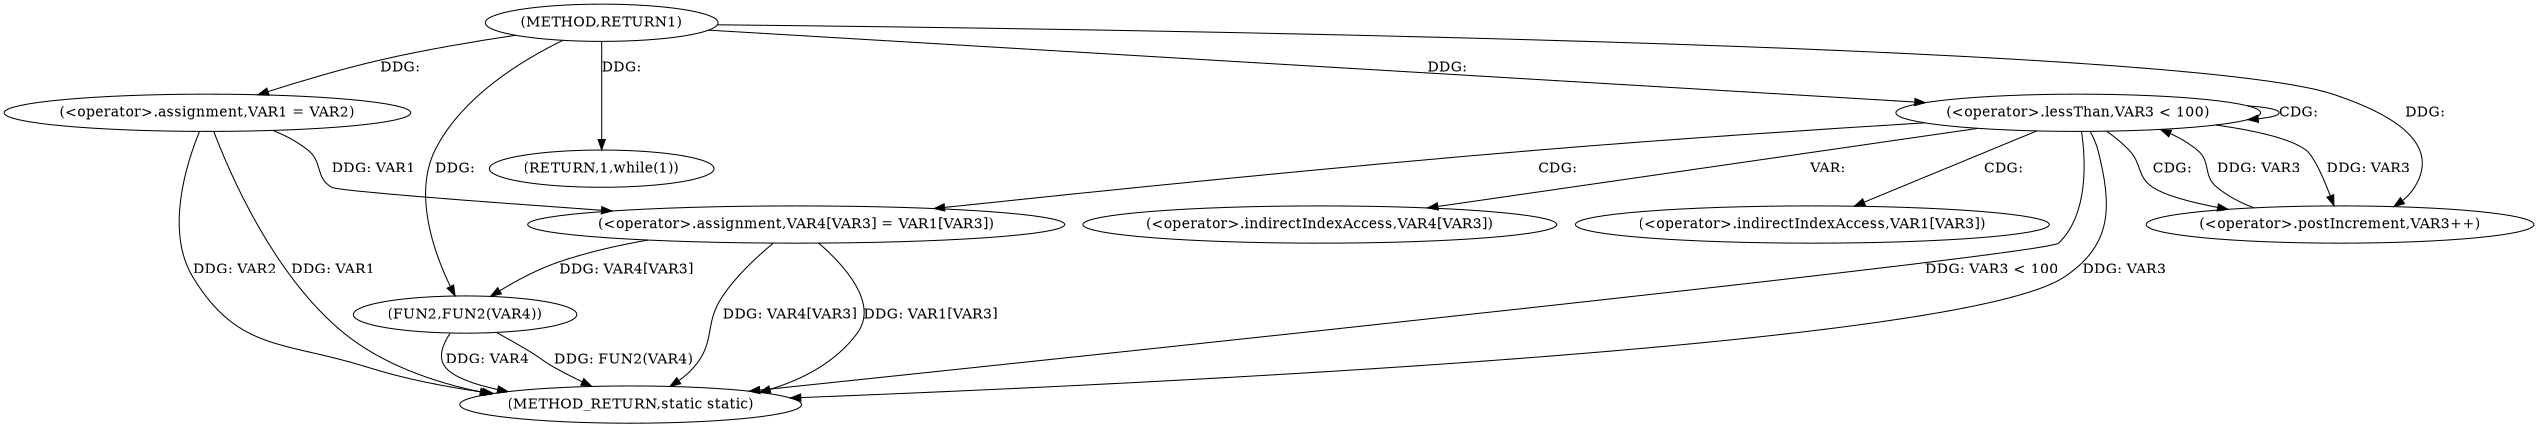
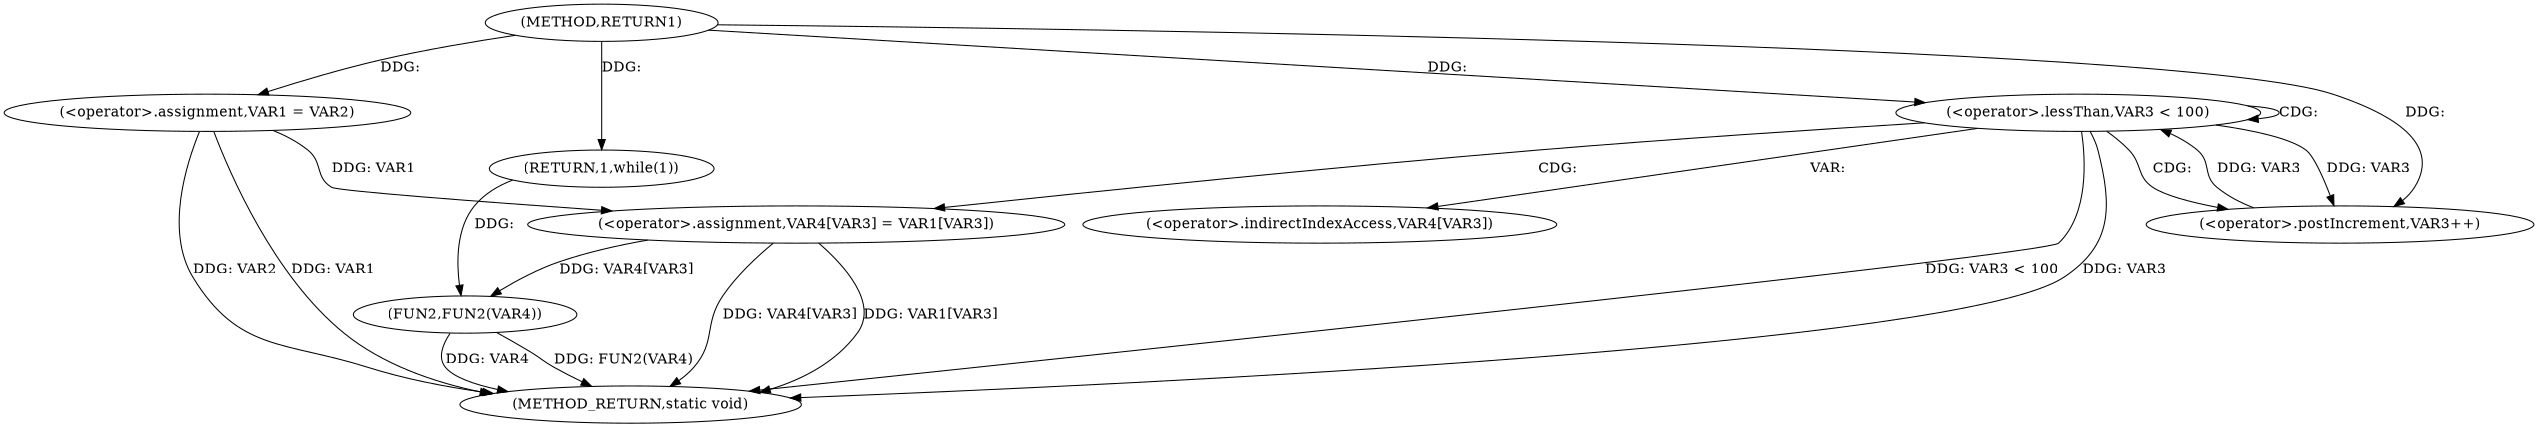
edge "(METHOD,RETURN1)" -> "(FUN2,FUN2(VAR4))": now "(RETURN,1,while(1))" -> "(FUN2,FUN2(VAR4))"
node "(<operator>.indirectIndexAccess,VAR1[VAR3])": removed
node "(METHOD_RETURN,static static)": label "(METHOD_RETURN,static static)" -> "(METHOD_RETURN,static void)"
